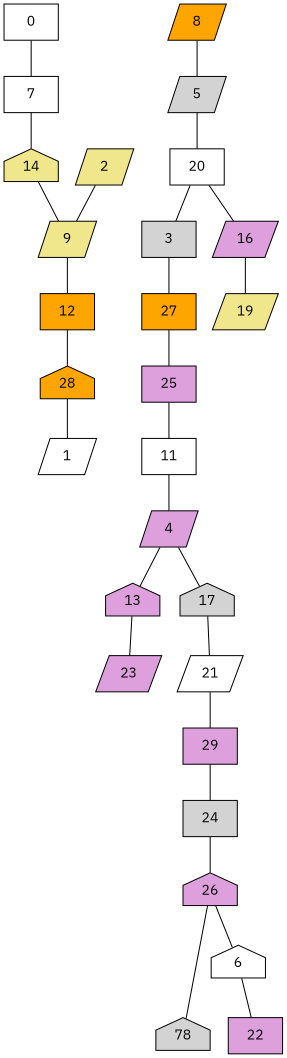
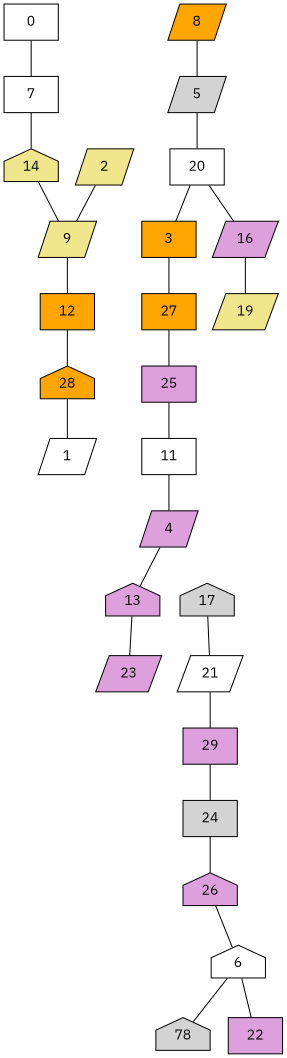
node "3": fillcolor lightgrey -> orange
edge "4" -- "17": removed
edge "26" -- "78": now "6" -- "78"
